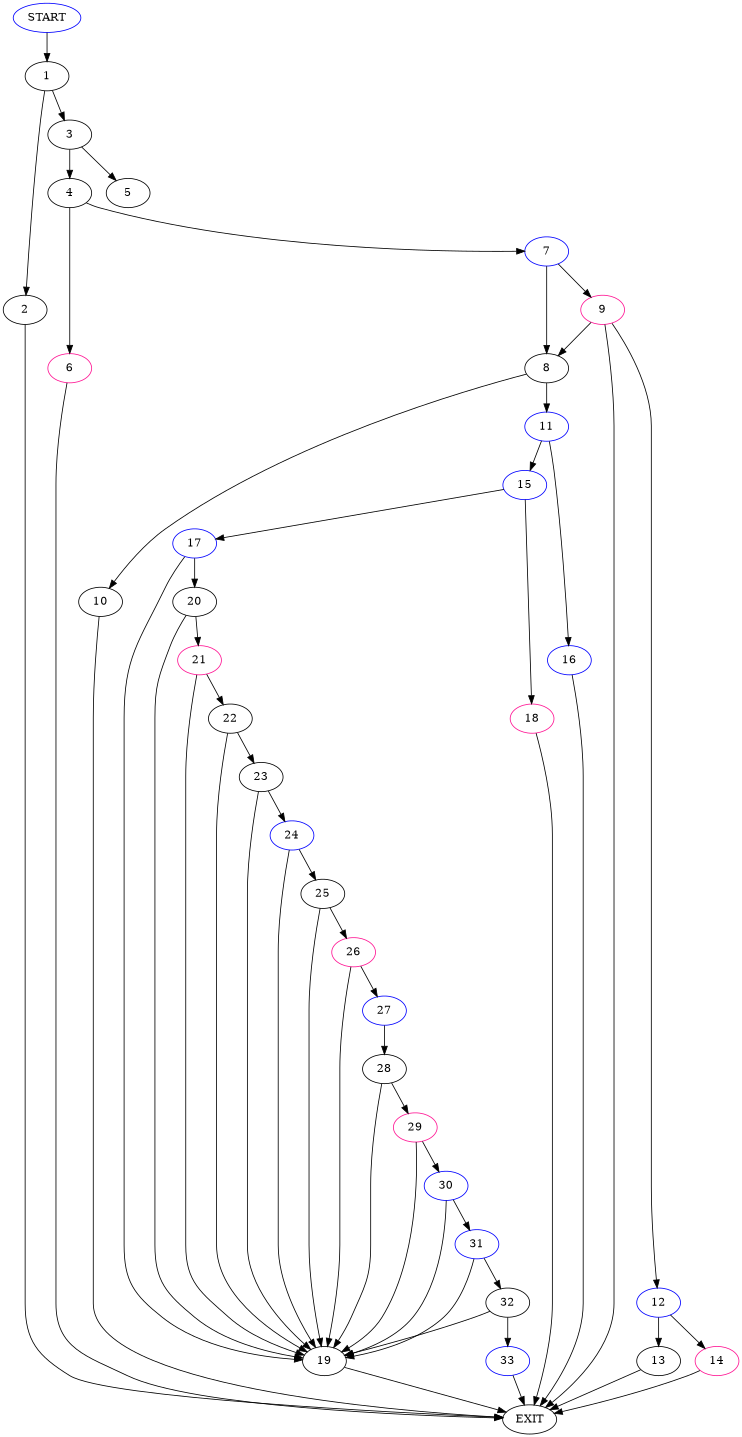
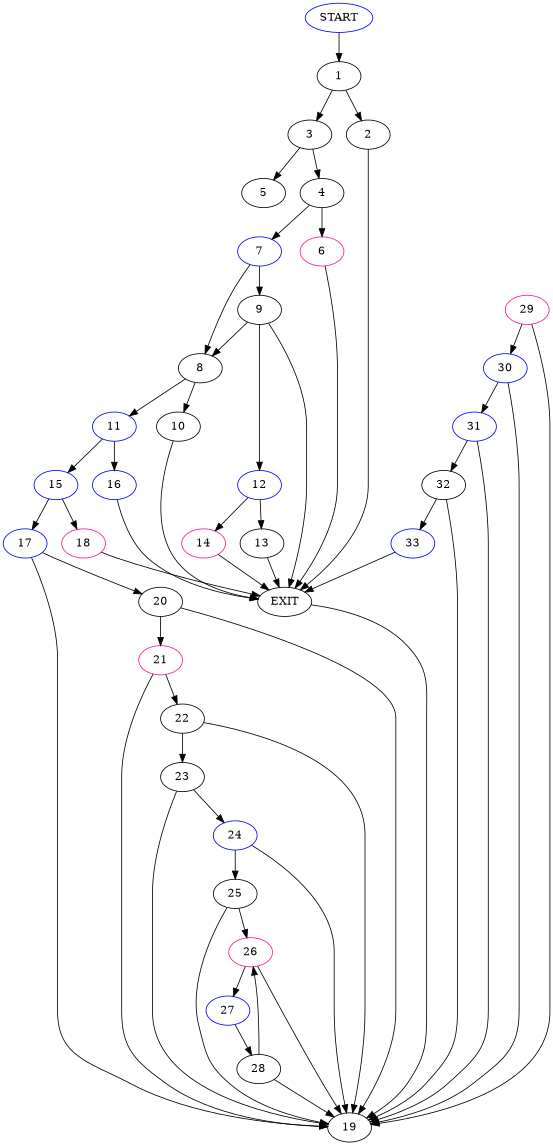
node "9": color deeppink -> black
edge "28" -> "29": now "28" -> "26"
edge "19" -> "EXIT": reversed
